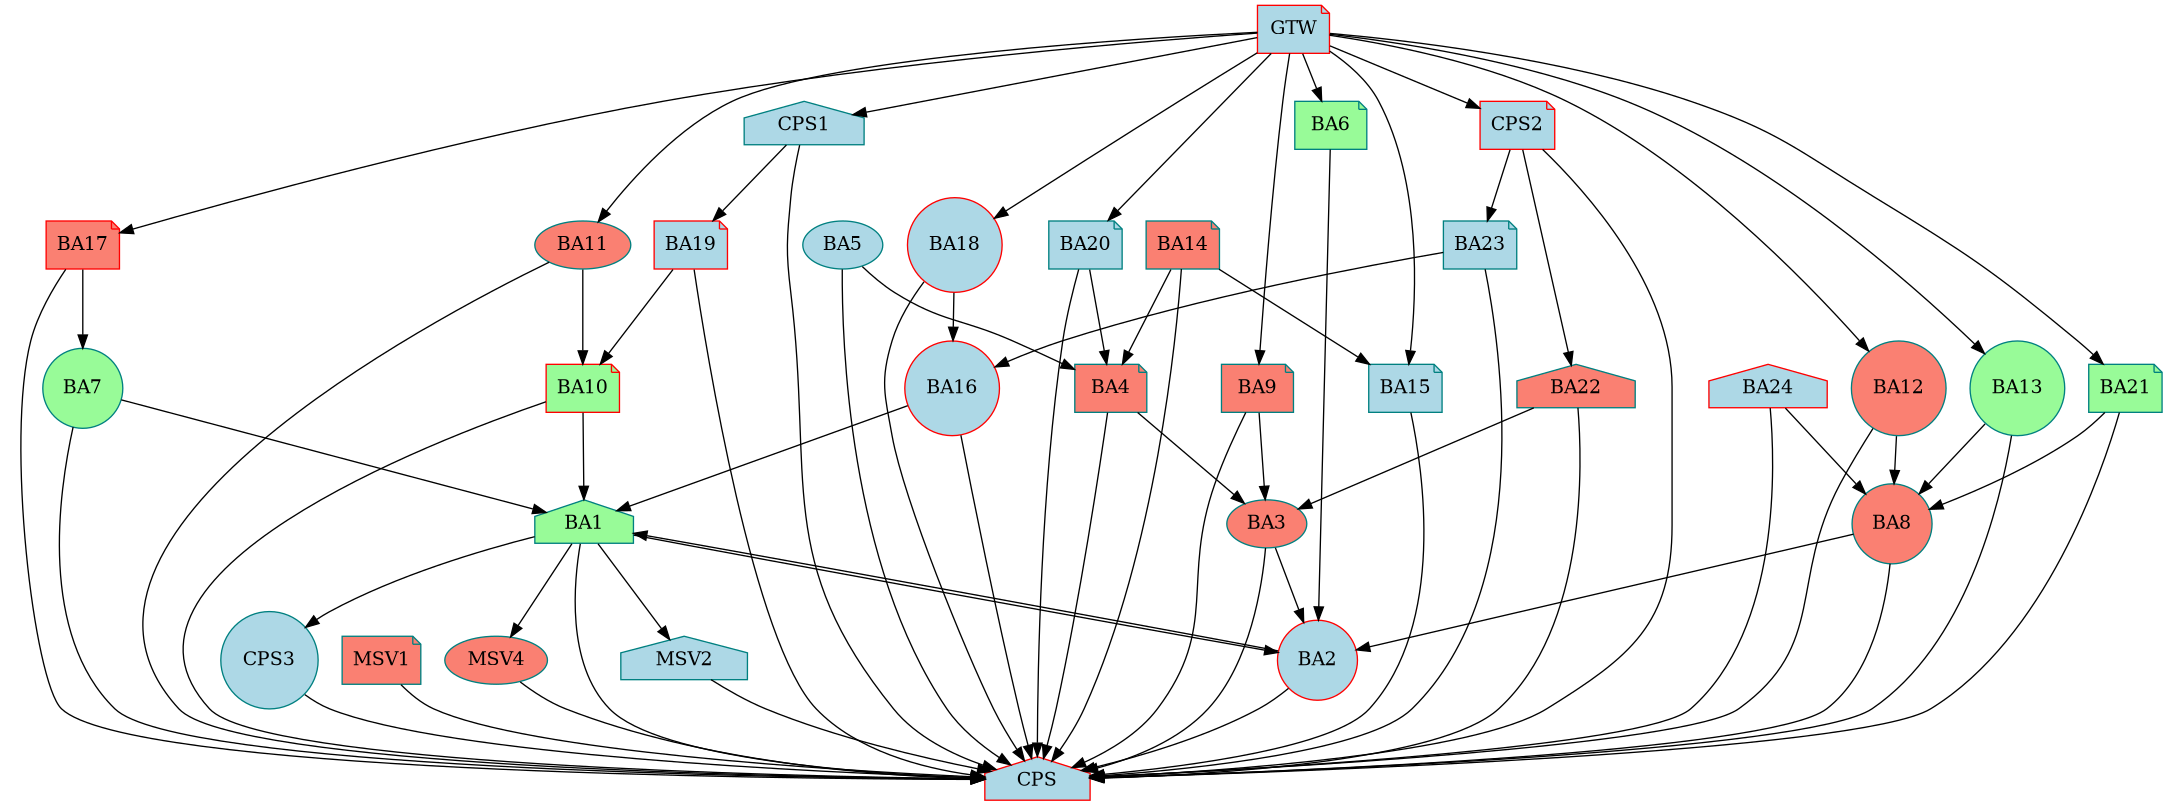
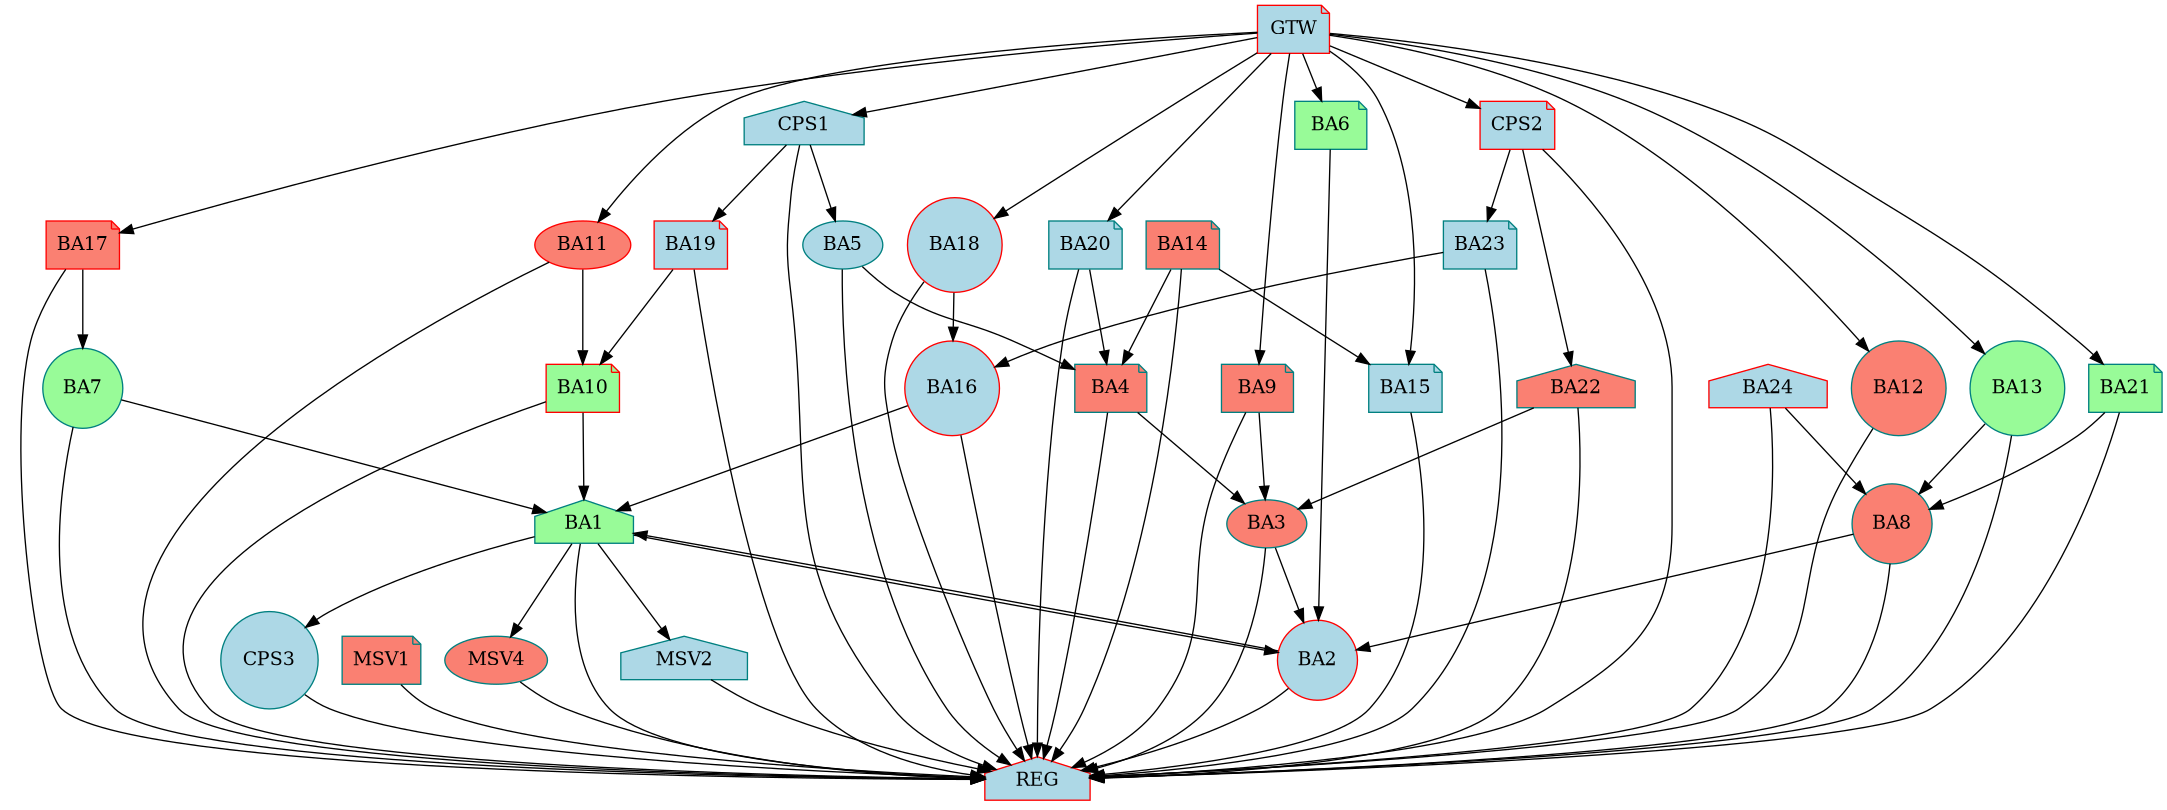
edge "CPS1" -> "BA5": added
node "BA11": color teal -> red
edge "BA12" -> "BA8": removed
node "CPS": label "CPS" -> "REG"
